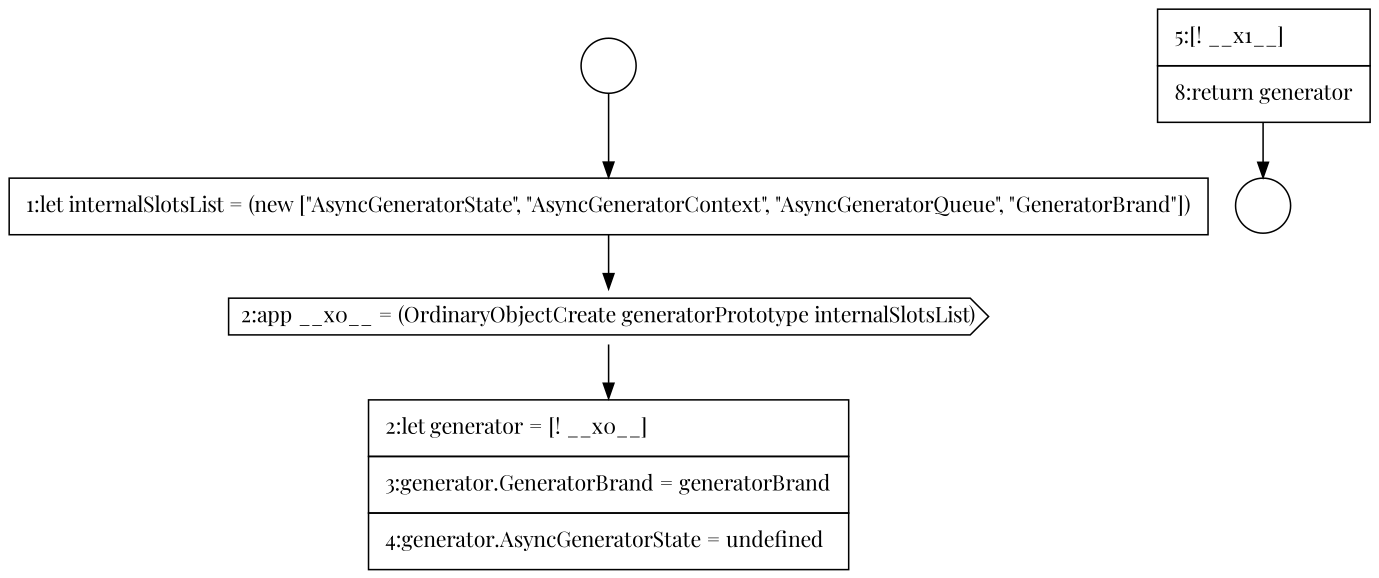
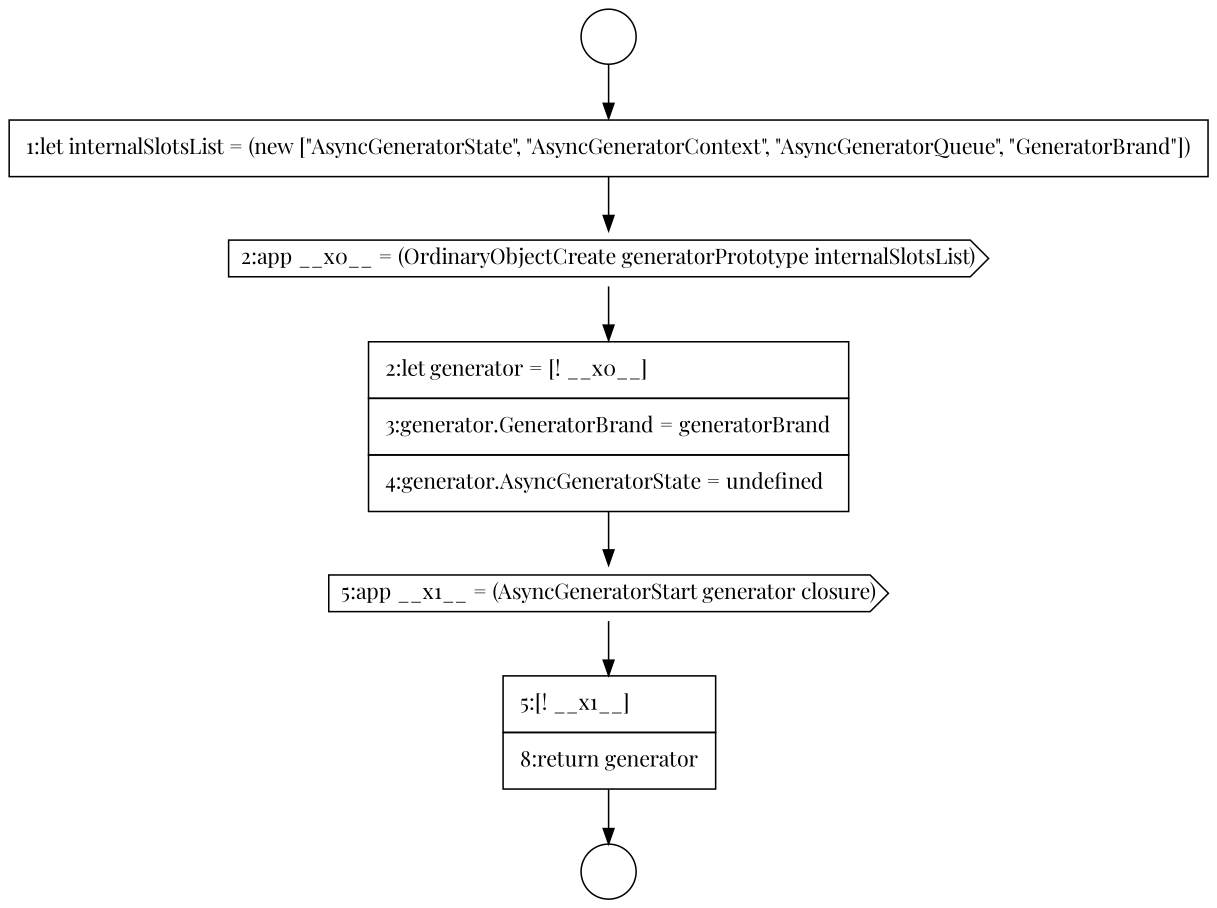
node "5:app __x1__ = (AsyncGeneratorStart generator closure)": added
